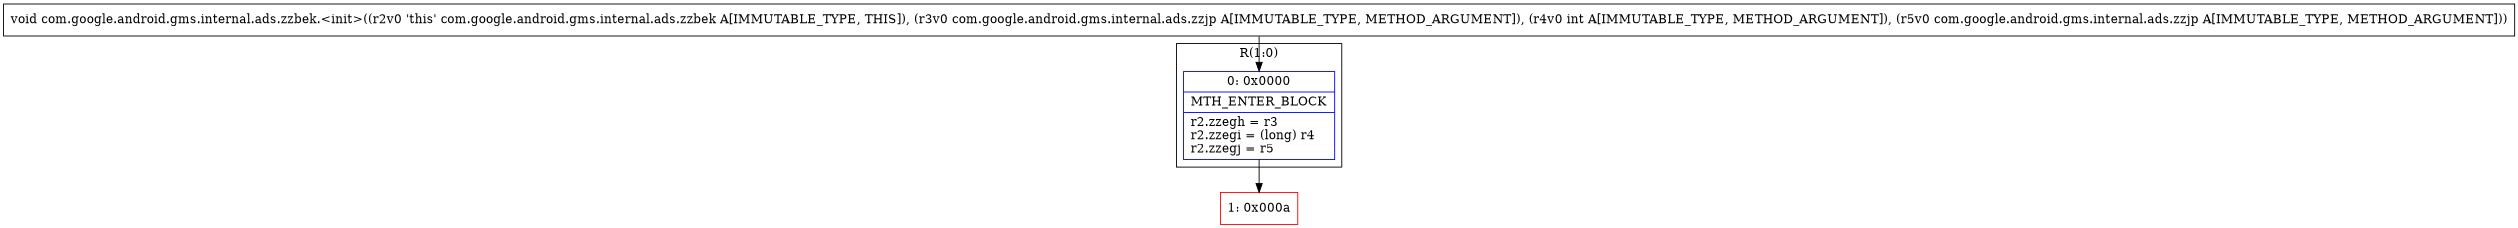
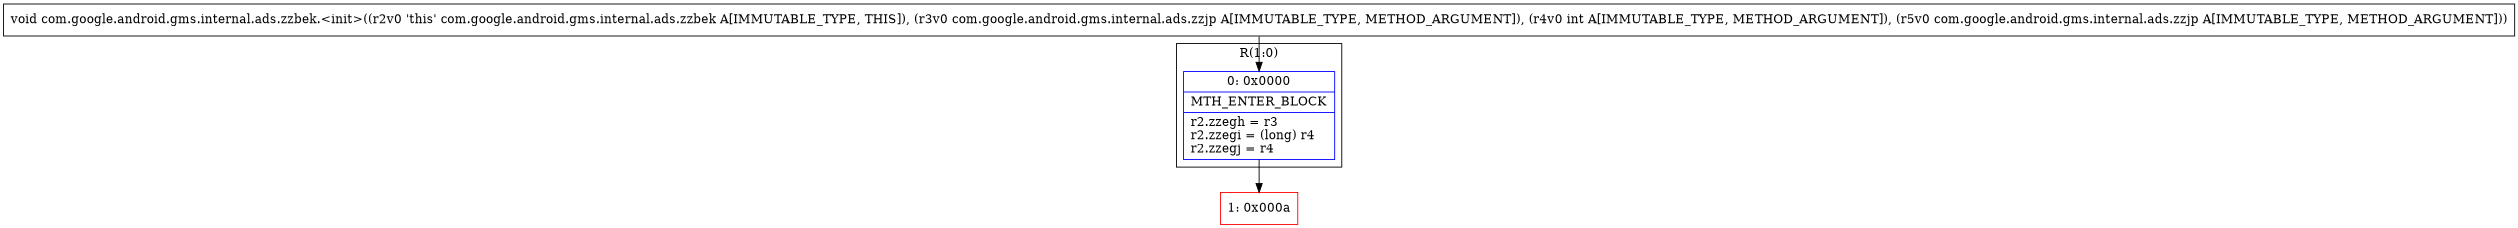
node "0: 0x0000": text "r2.zzegj = r5" -> "r2.zzegj = r4"
